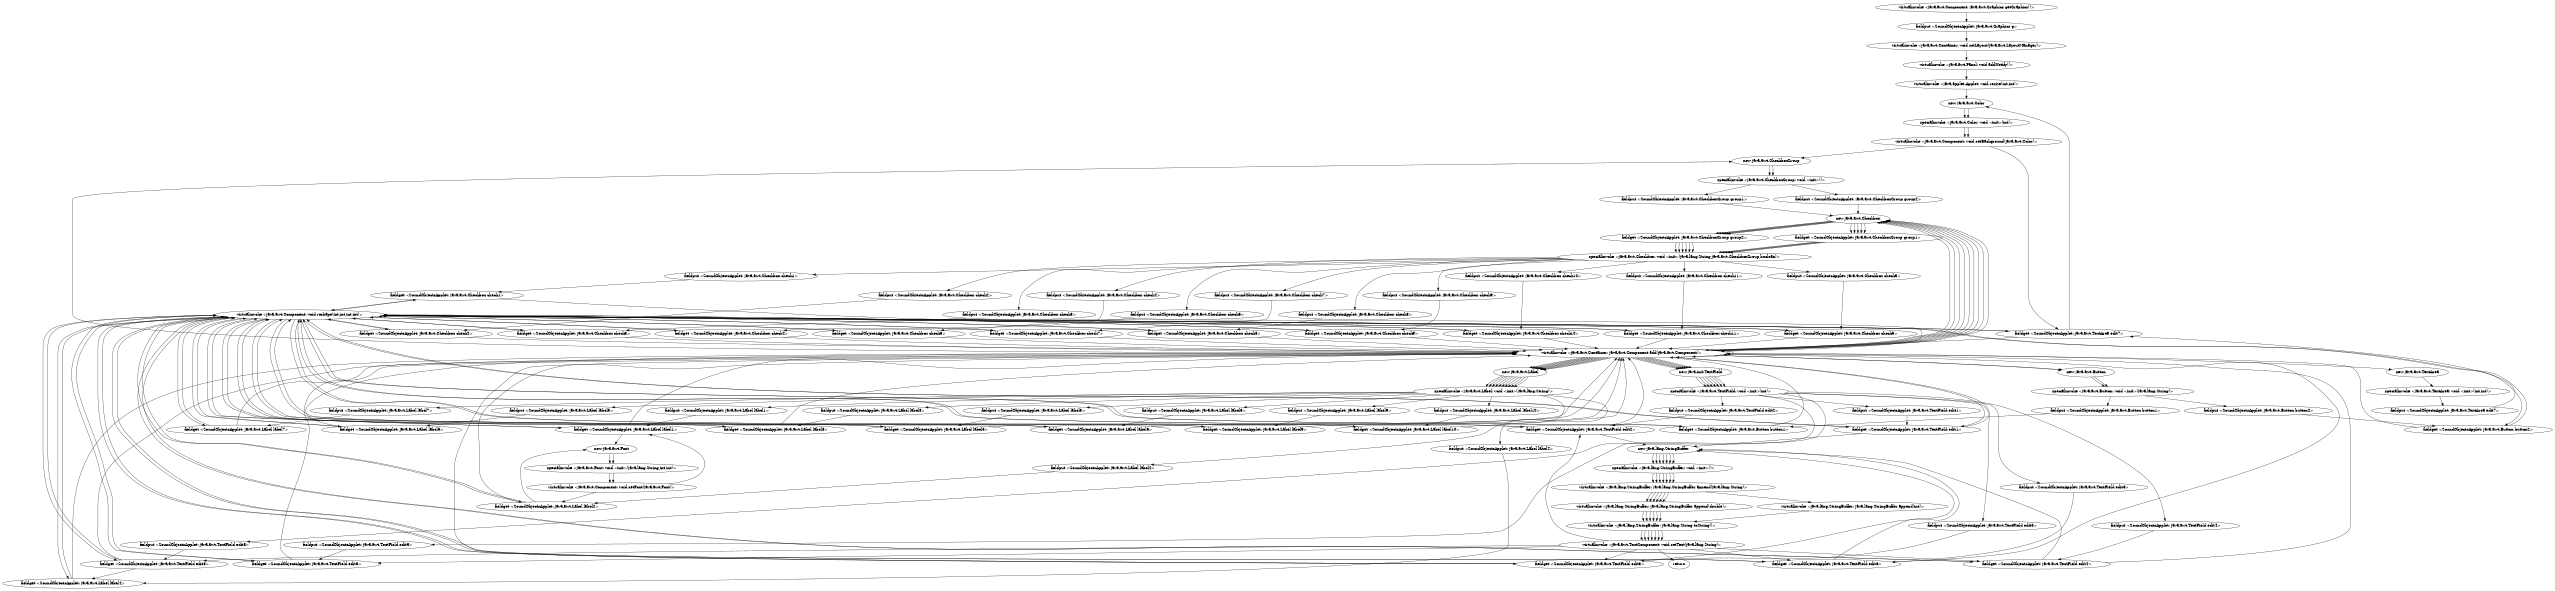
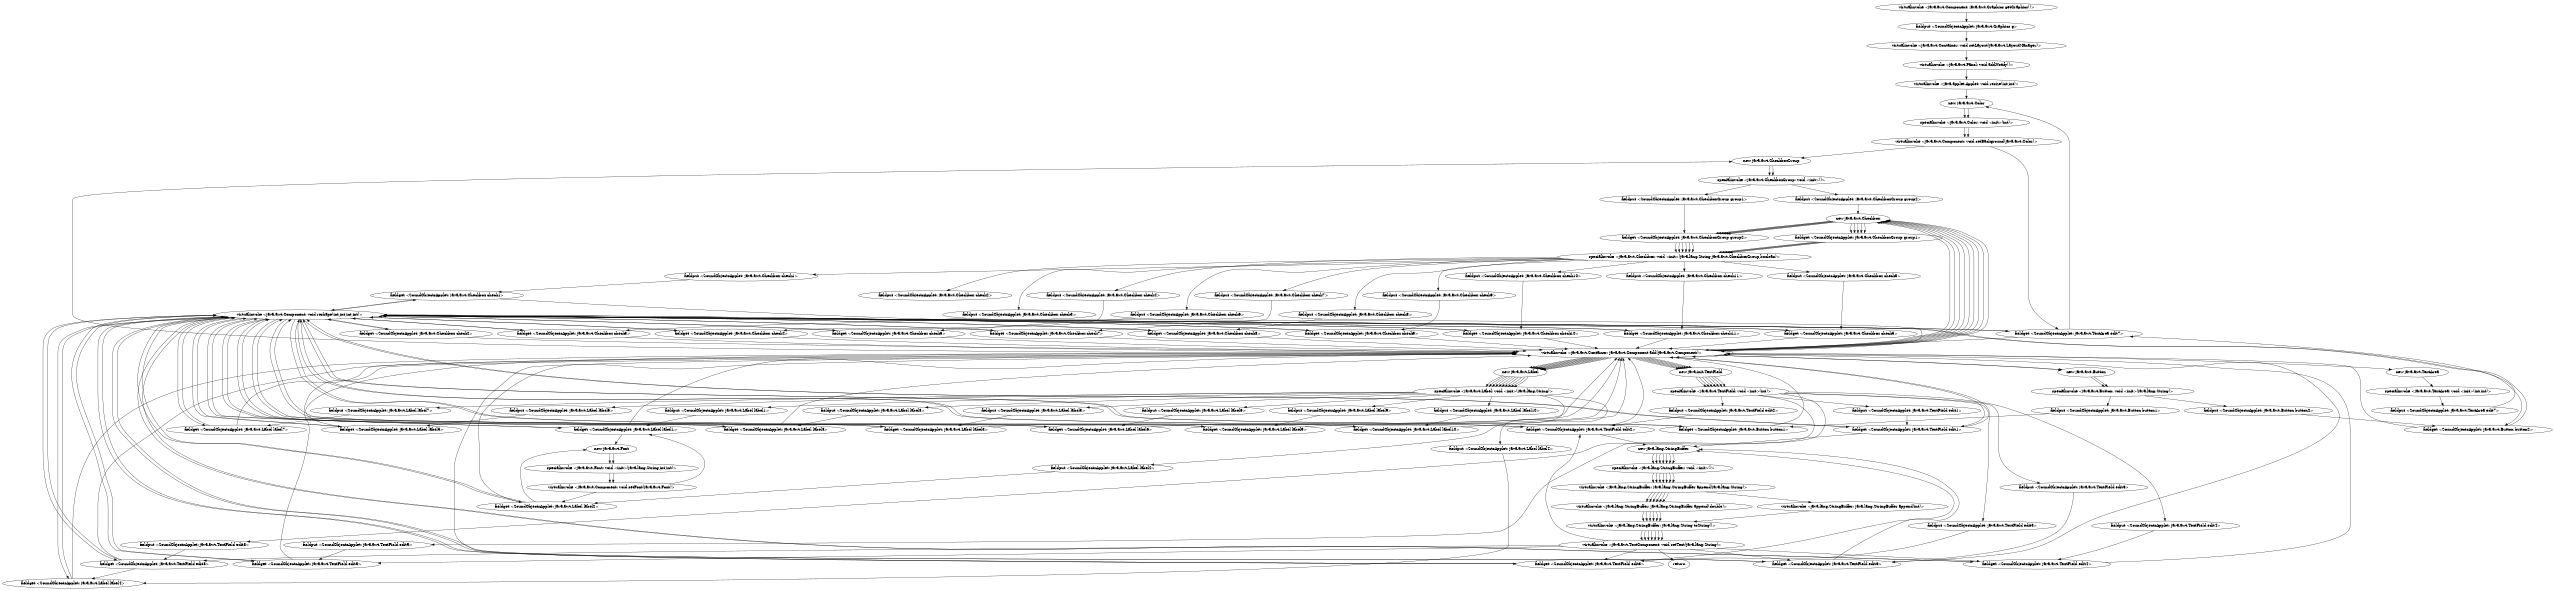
edge "fieldput <SoundObjectsApplet: java.awt.CheckboxGroup group1>" -> "new java.awt.Checkbox": now "fieldput <SoundObjectsApplet: java.awt.CheckboxGroup group1>" -> "fieldget <SoundObjectsApplet: java.awt.CheckboxGroup group2>"
edge "fieldput <SoundObjectsApplet: java.awt.Checkbox check2>" -> "fieldget <SoundObjectsApplet: java.awt.Checkbox check2>": removed
edge "fieldget <SoundObjectsApplet: java.awt.TextField edit4>" -> "new java.lang.StringBuffer": removed
